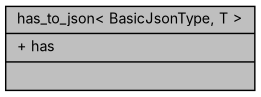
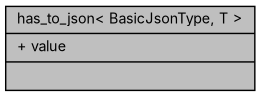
node "has_to_json< BasicJsonType, T >": text "+ has" -> "+ value"
